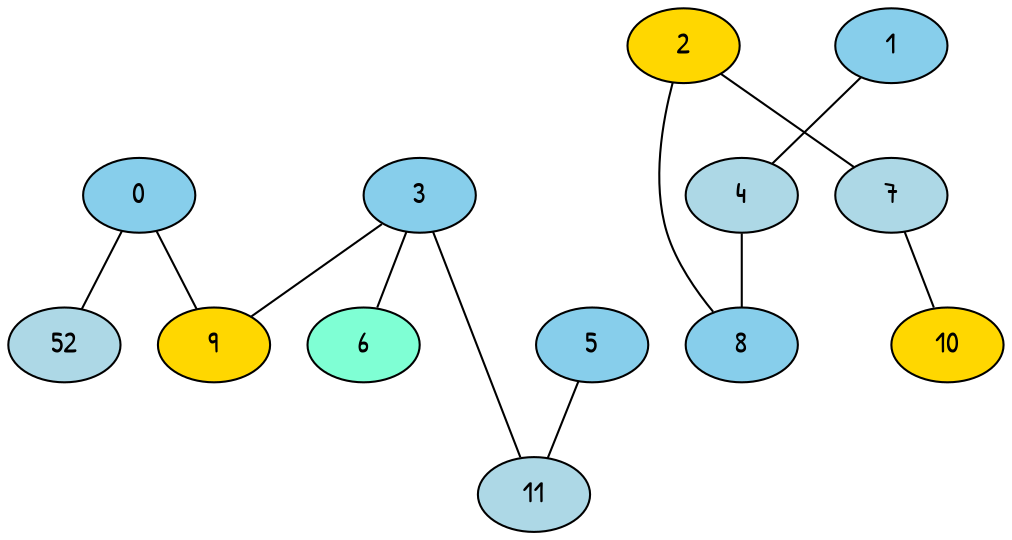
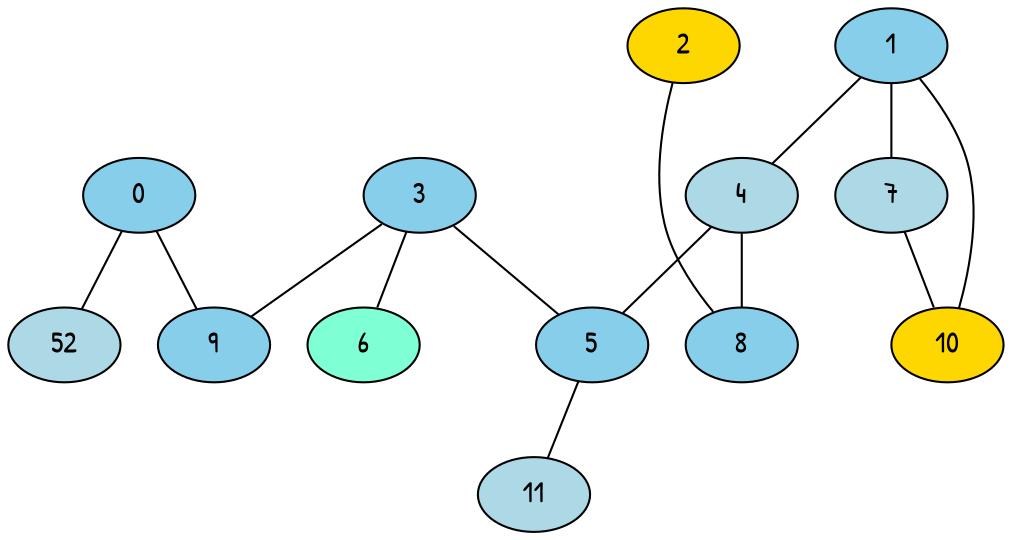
edge "2" -- "7": now "1" -- "7"
edge "1" -- "10": added
edge "4" -- "5": added
node "9": fillcolor gold -> skyblue
edge "3" -- "11": now "3" -- "5"
